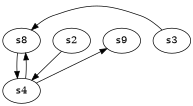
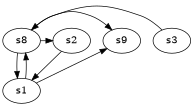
edge "s8" -> "s9": added
edge "s8" -> "s2": added
node "s4": label "s4" -> "s1"
